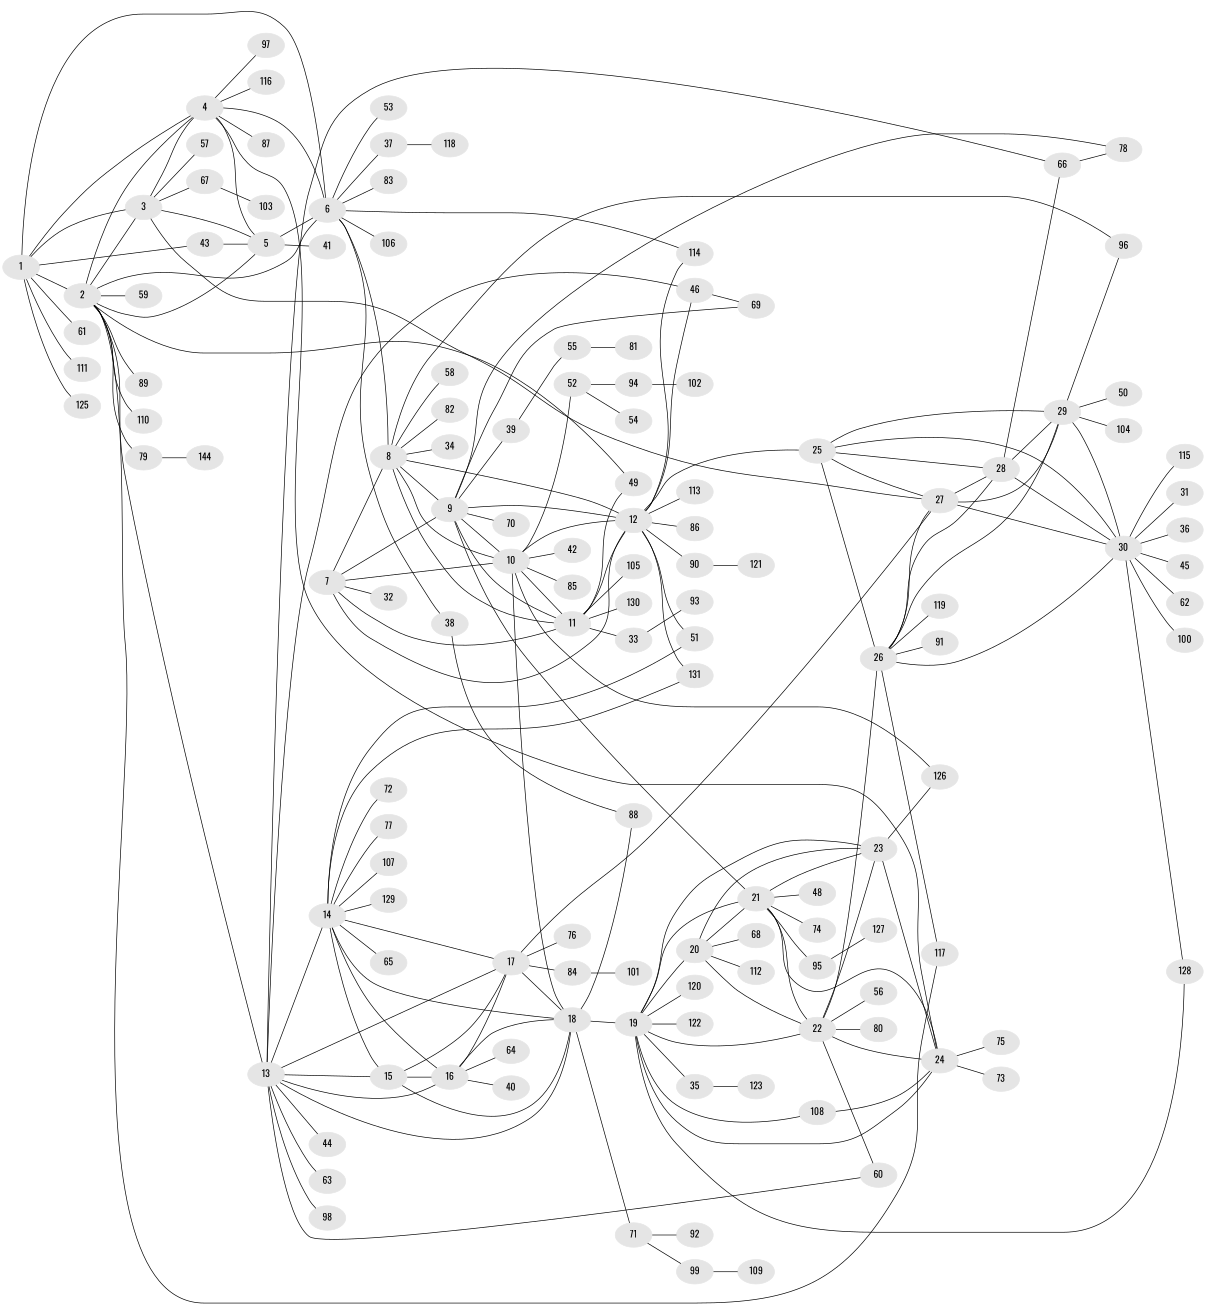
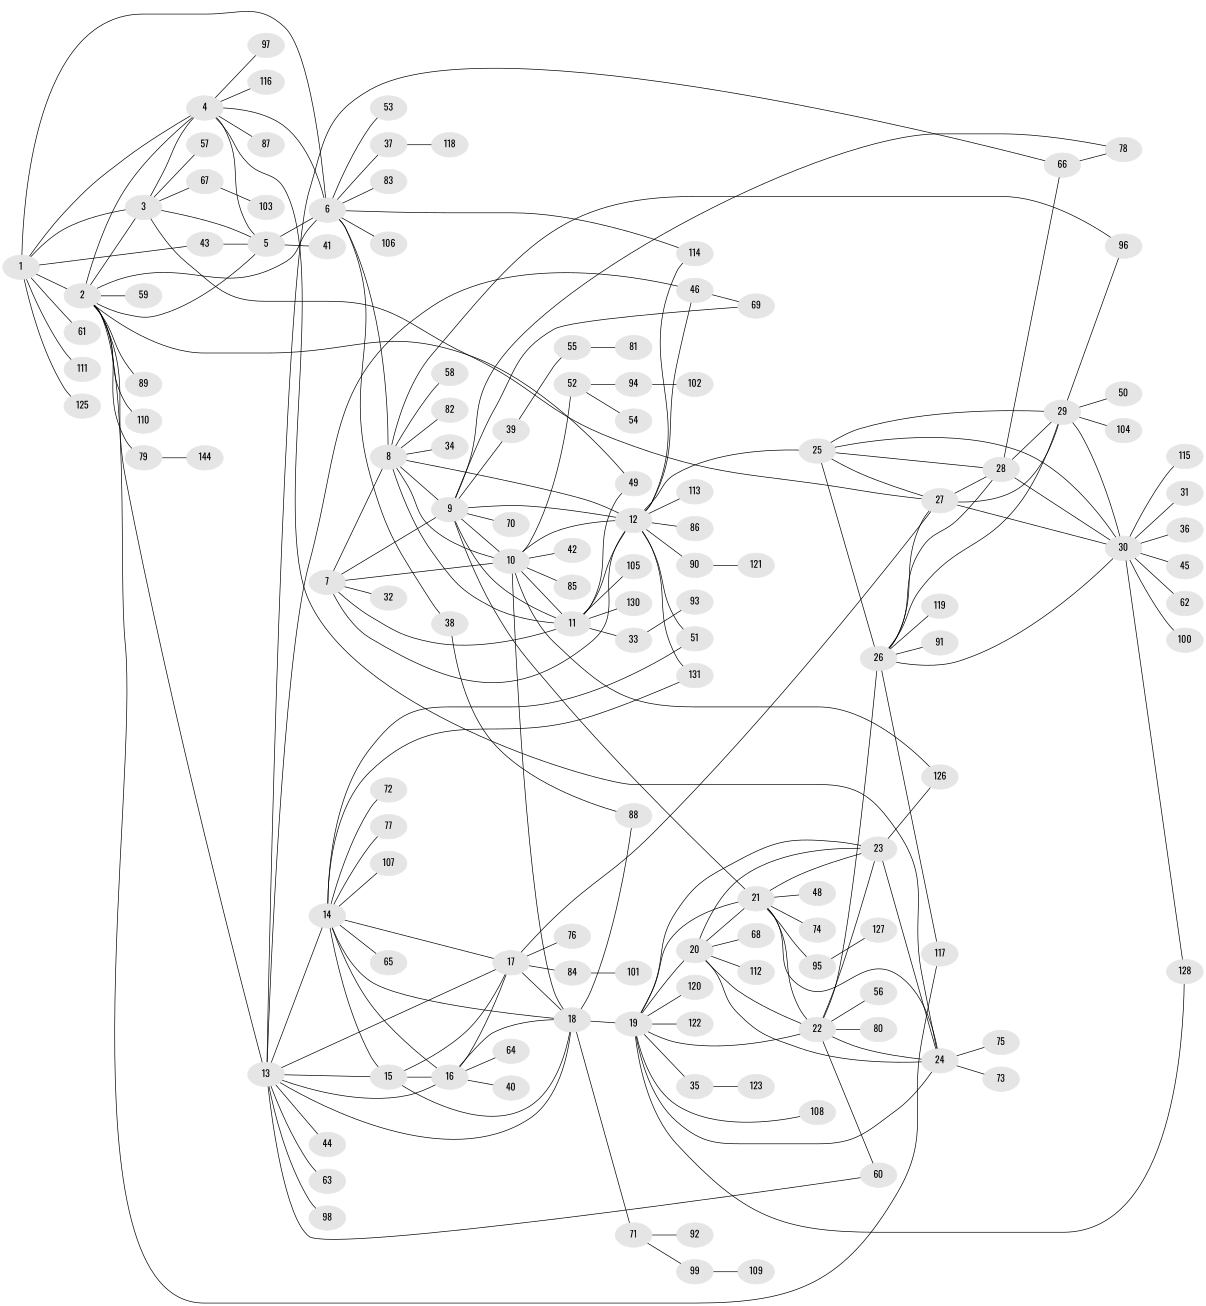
node "129": removed
edge "24" -- "108": now "24" -- "20"
